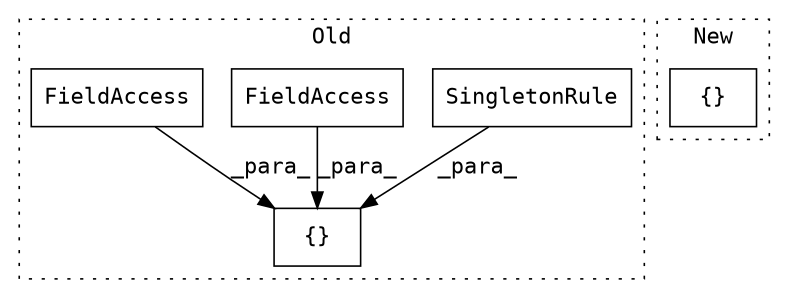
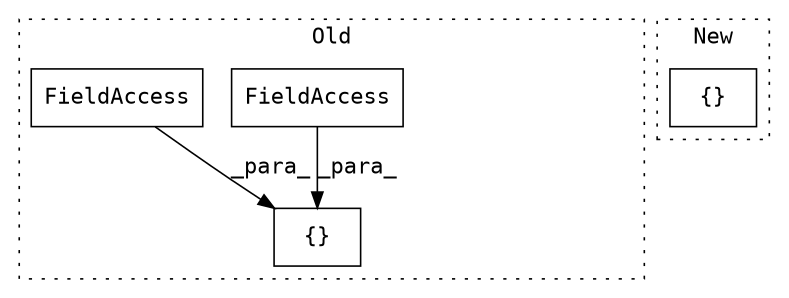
node "SingletonRule": removed
